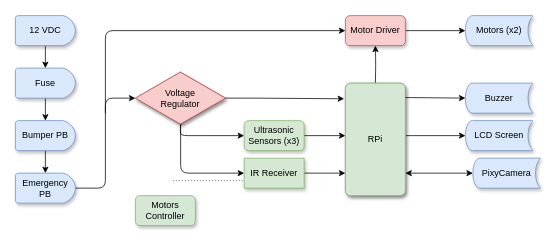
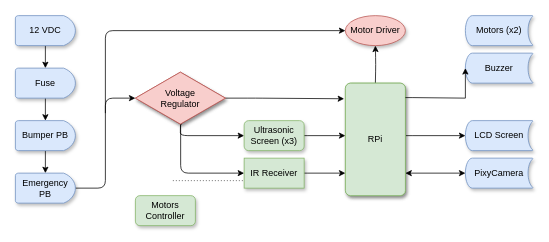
node "Motor Driver": shape rounded rectangle -> ellipse
edge "Motor Driver" -> "Motors (x2)": removed
node "Buzzer": moved (499, 98) -> (499, 68)
node "Ultrasonic Sensors (x3)": label "Ultrasonic Sensors (x3)" -> "Ultrasonic Screen (x3)"
node "PixyCamera": moved (507, 173) -> (499, 173)
